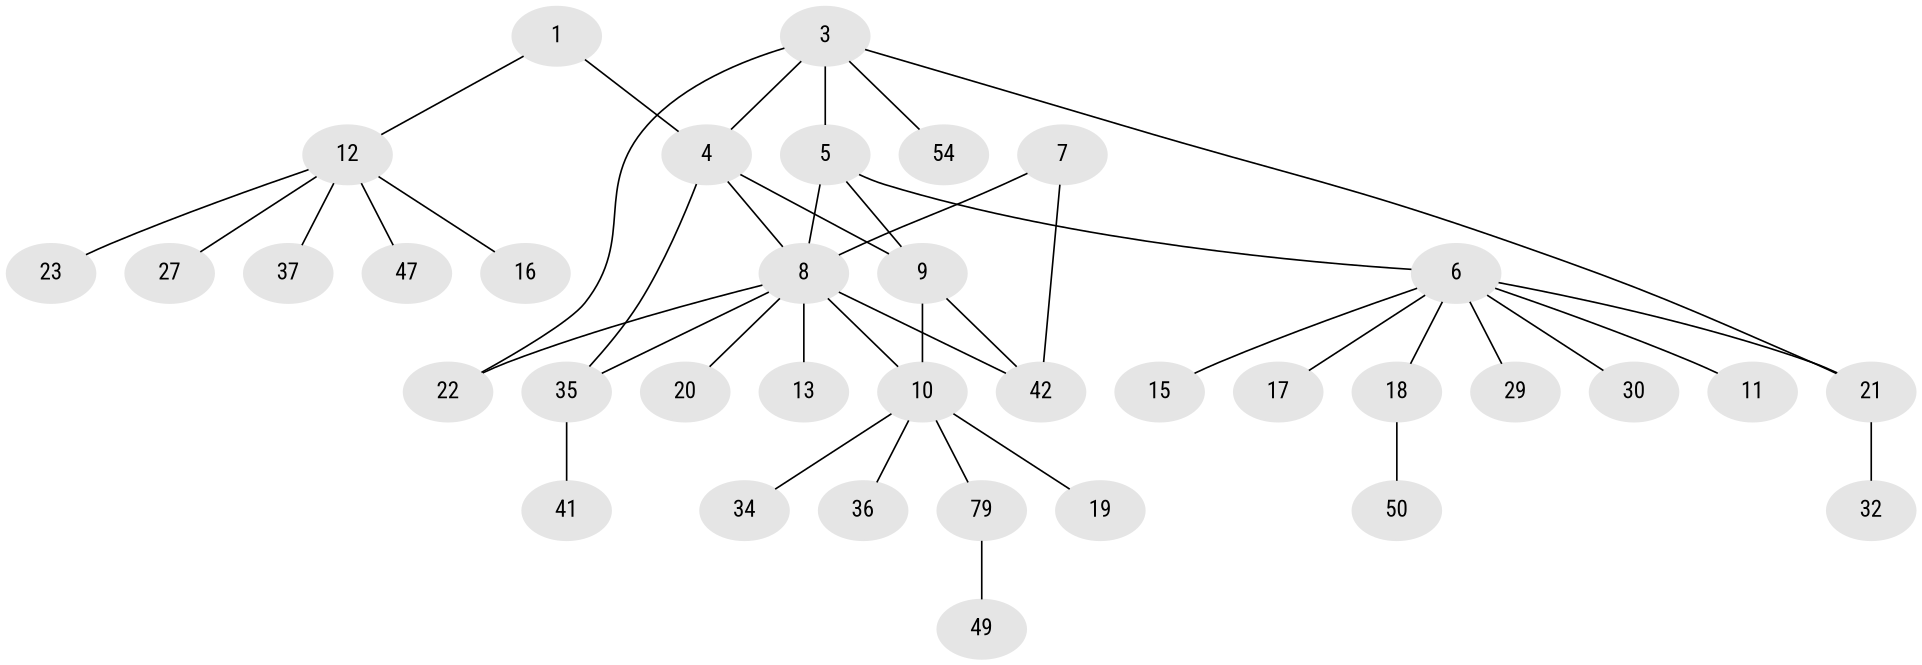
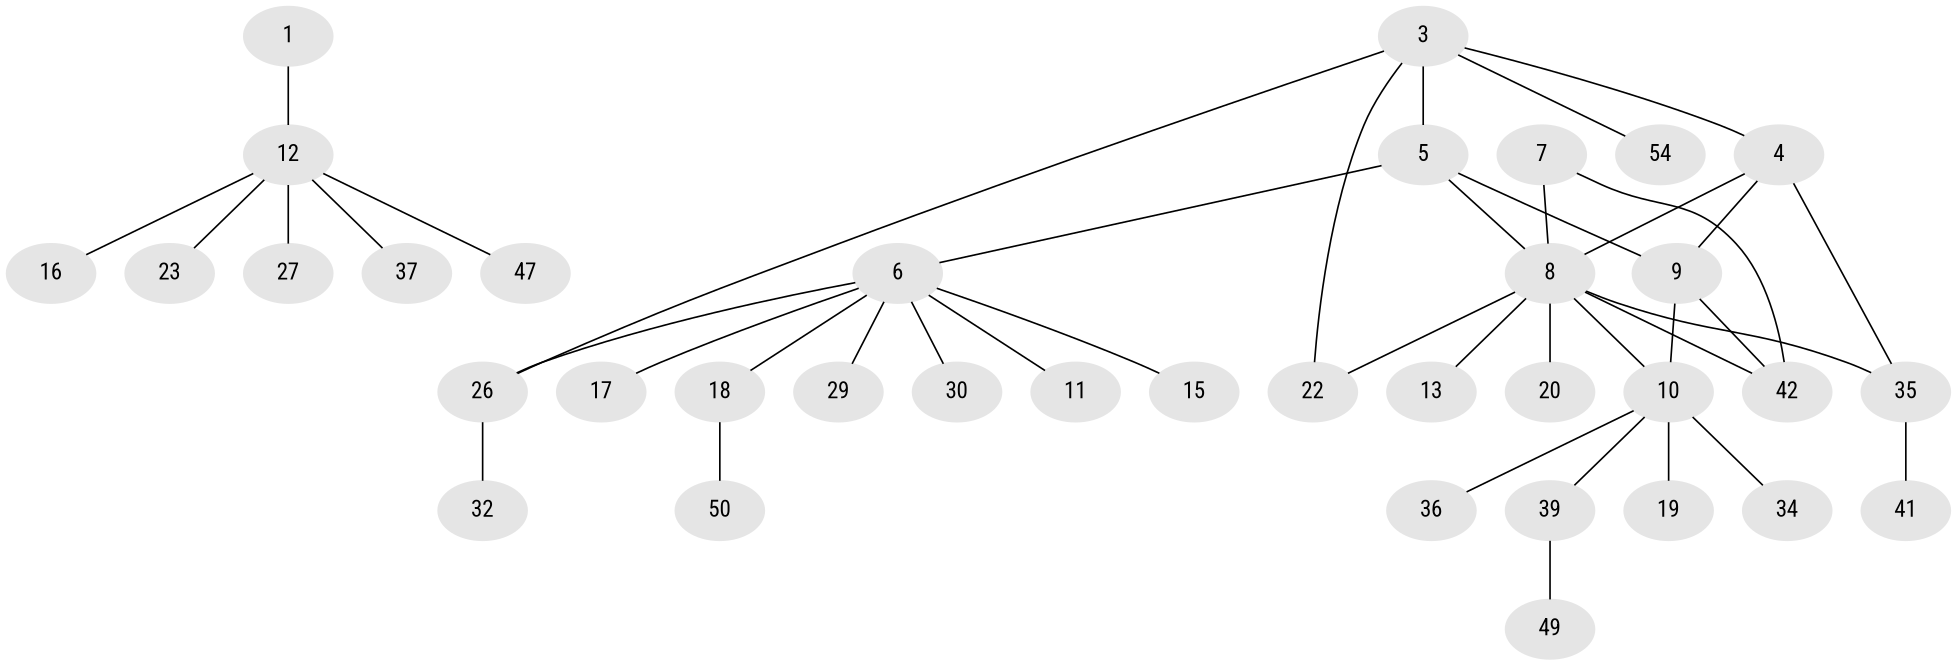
edge "1" -- "4": removed
node "21": label "21" -> "26"
node "79": label "79" -> "39"
